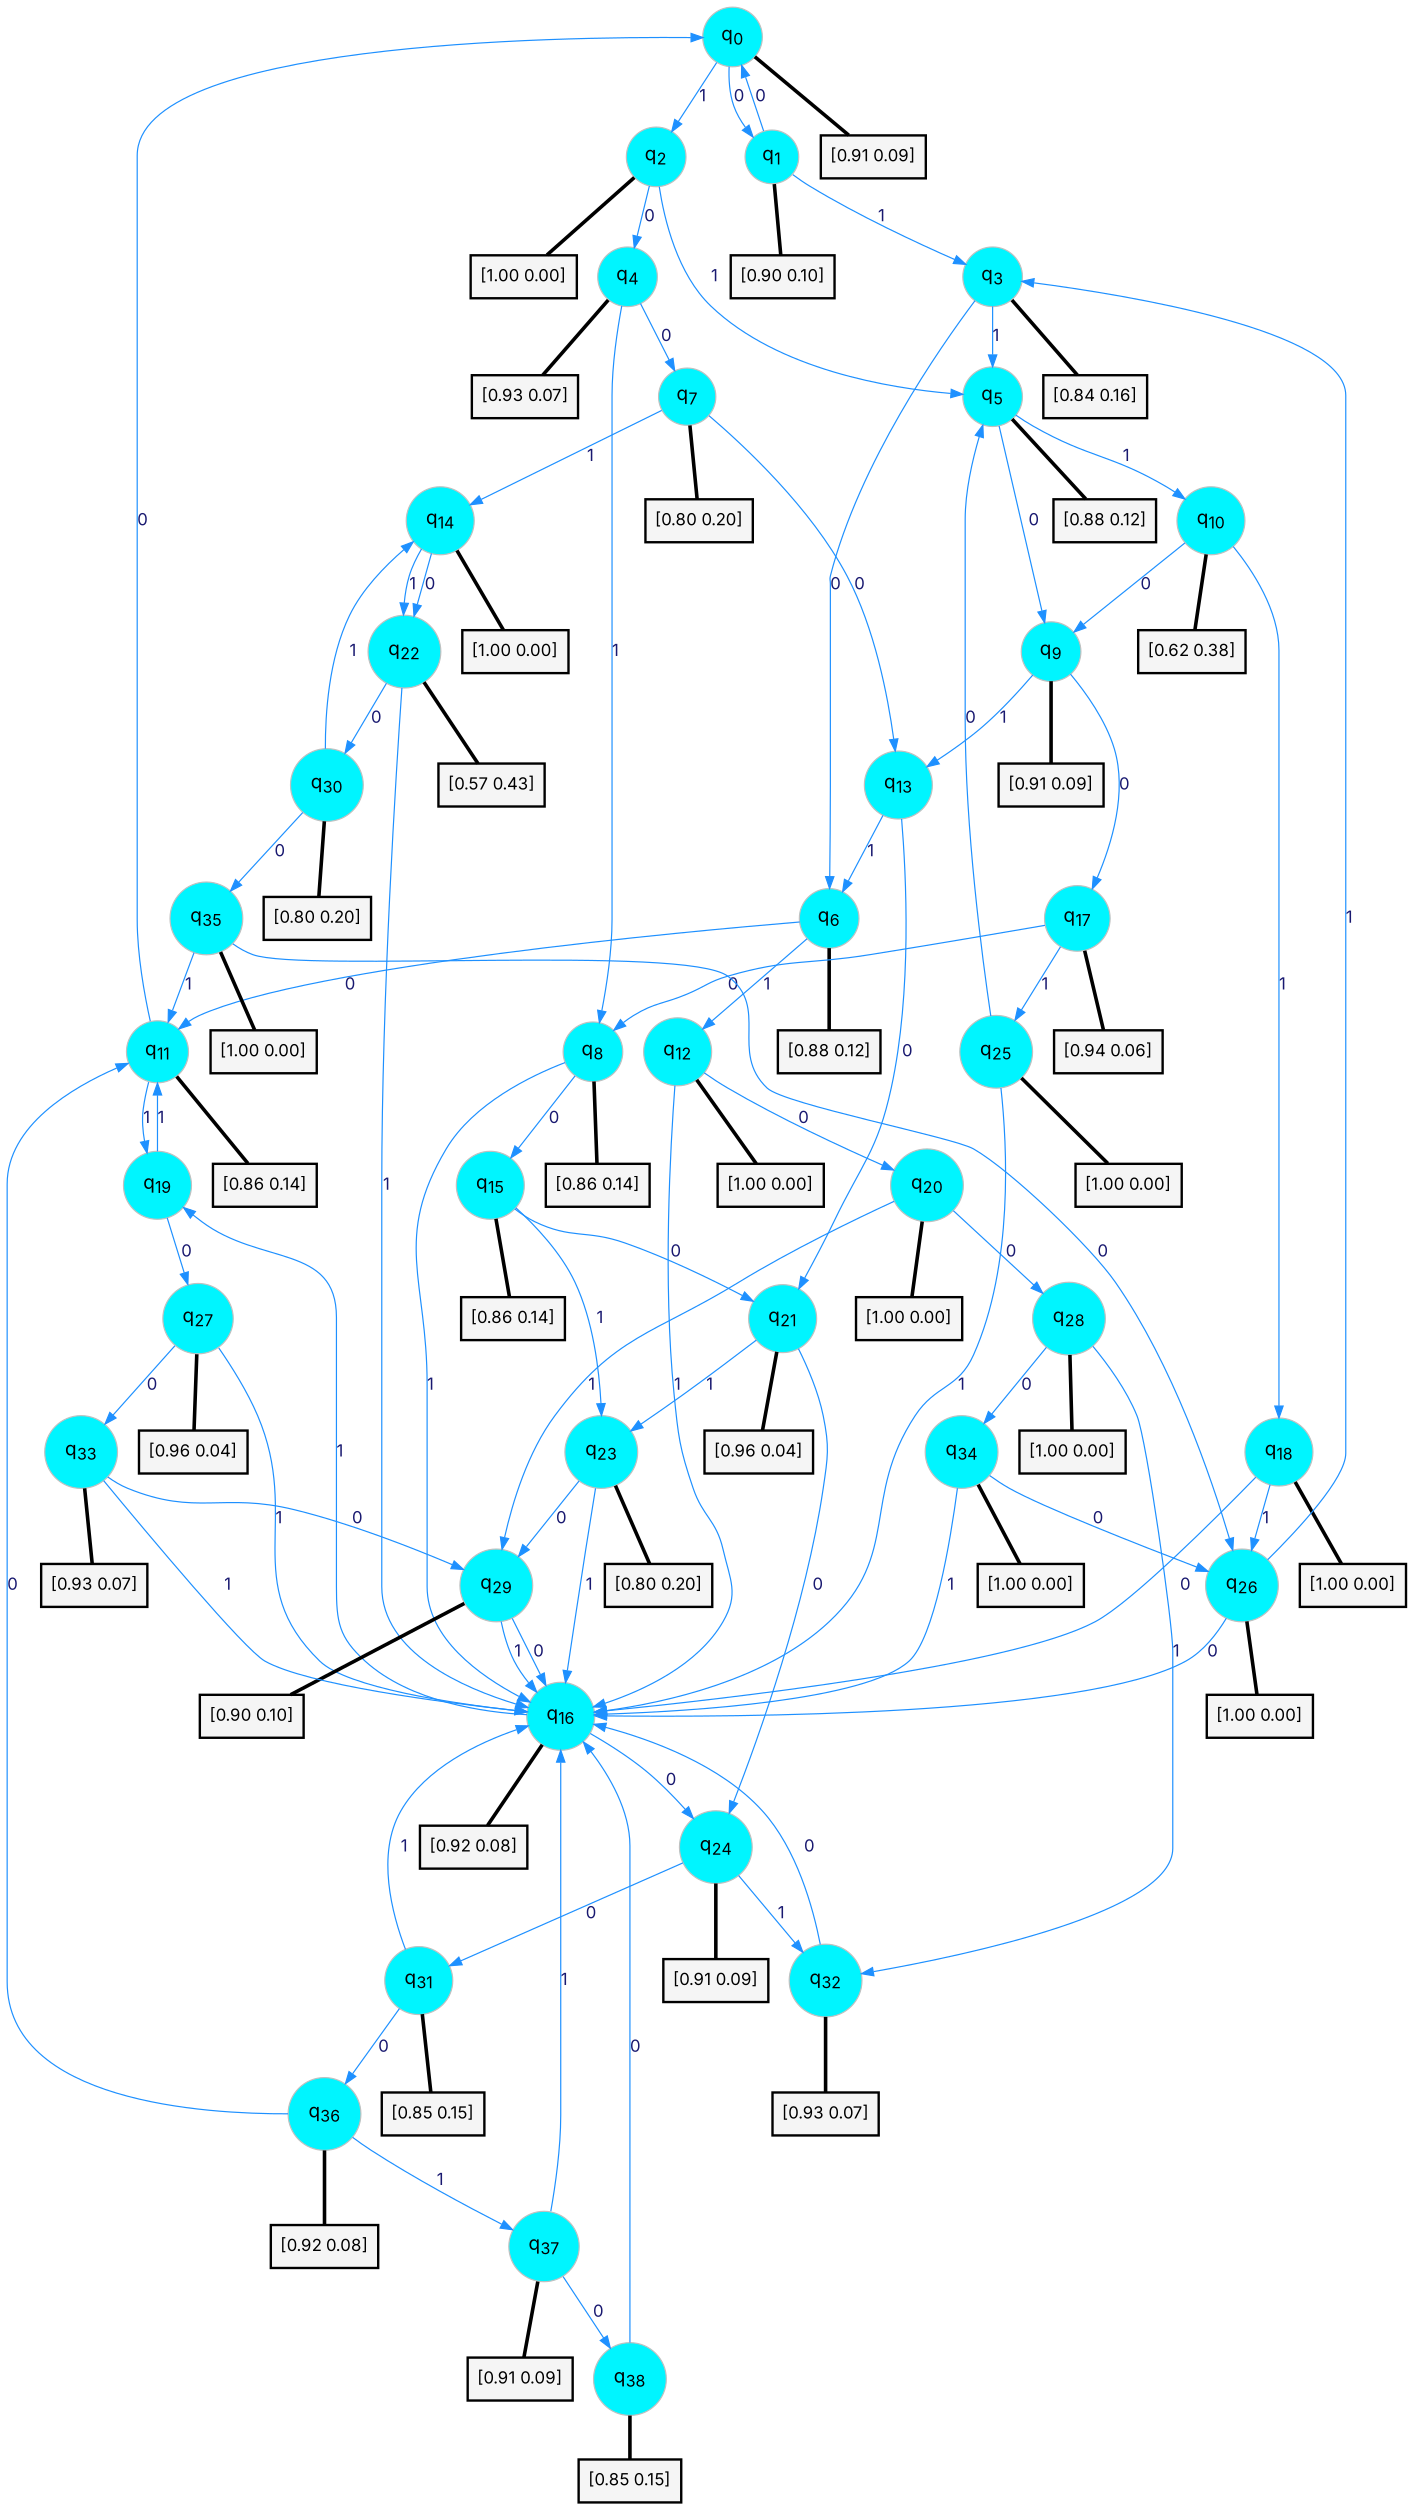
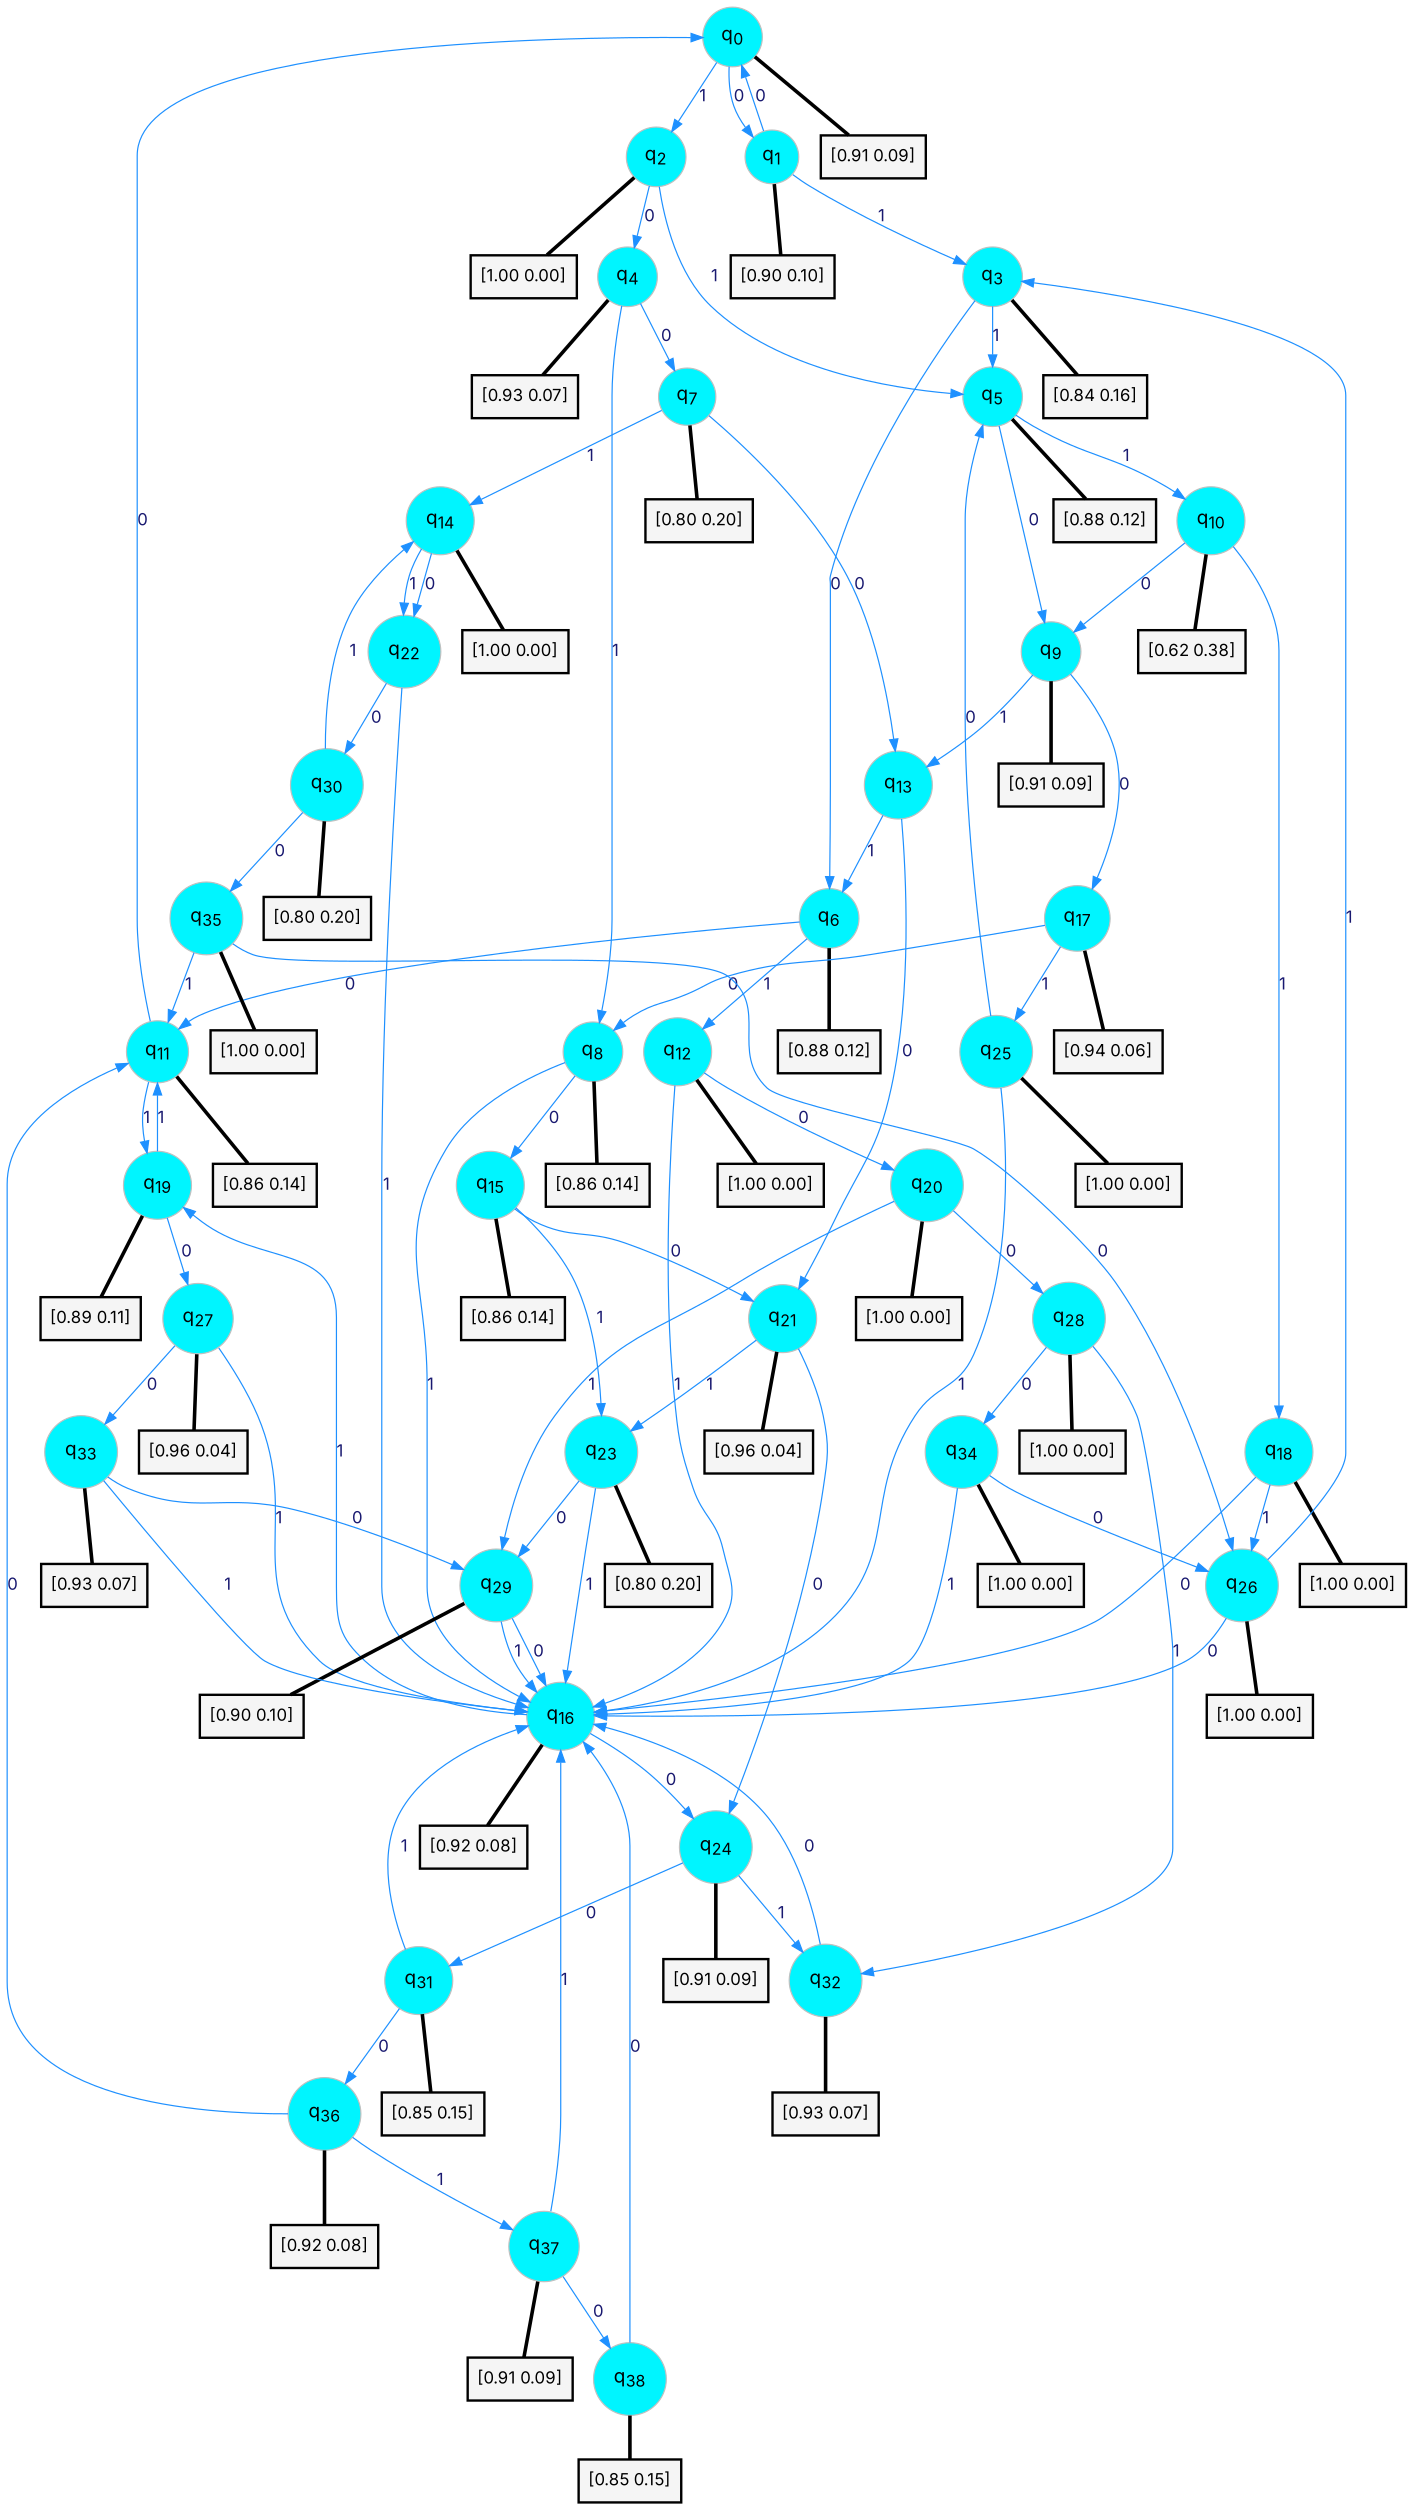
node "[0.57 0.43]": removed
node "[0.89 0.11]": added
